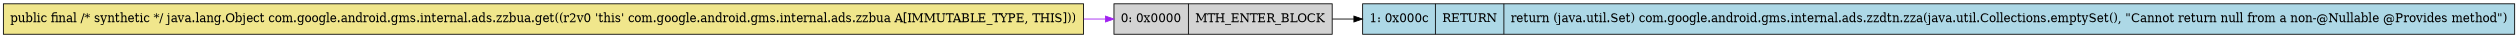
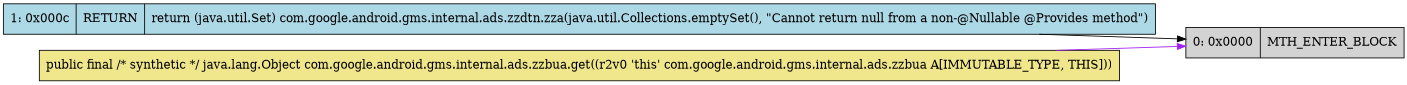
edge "0: 0x0000" -> "1: 0x000c": reversed
